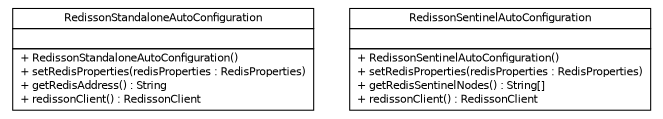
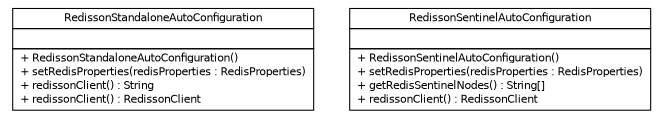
node "RedissonStandaloneAutoConfiguration": text "+ getRedisAddress() : String" -> "+ redissonClient() : String"
